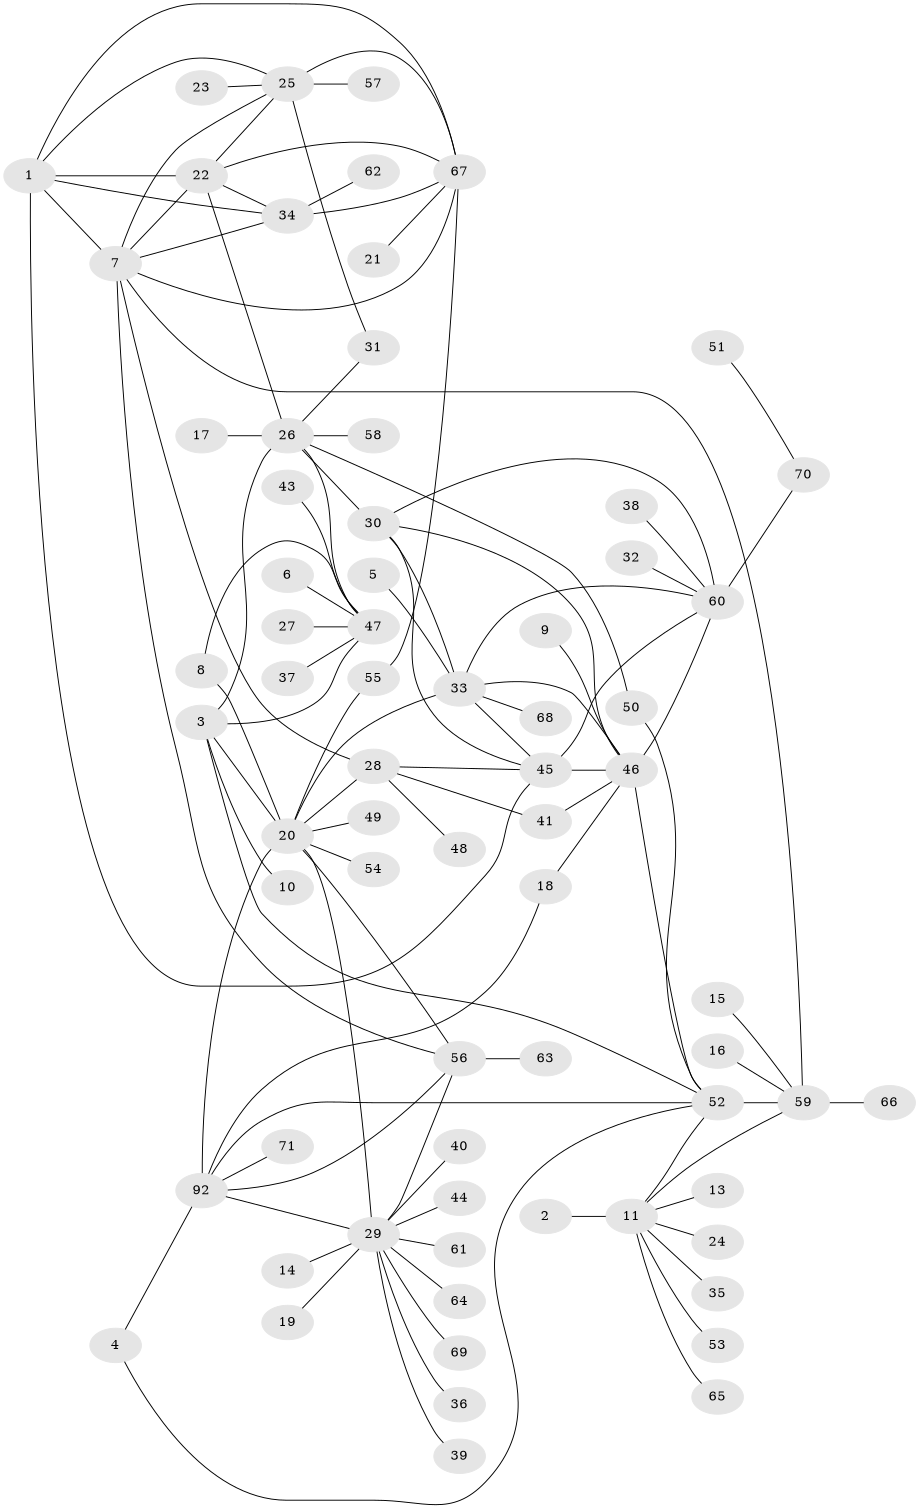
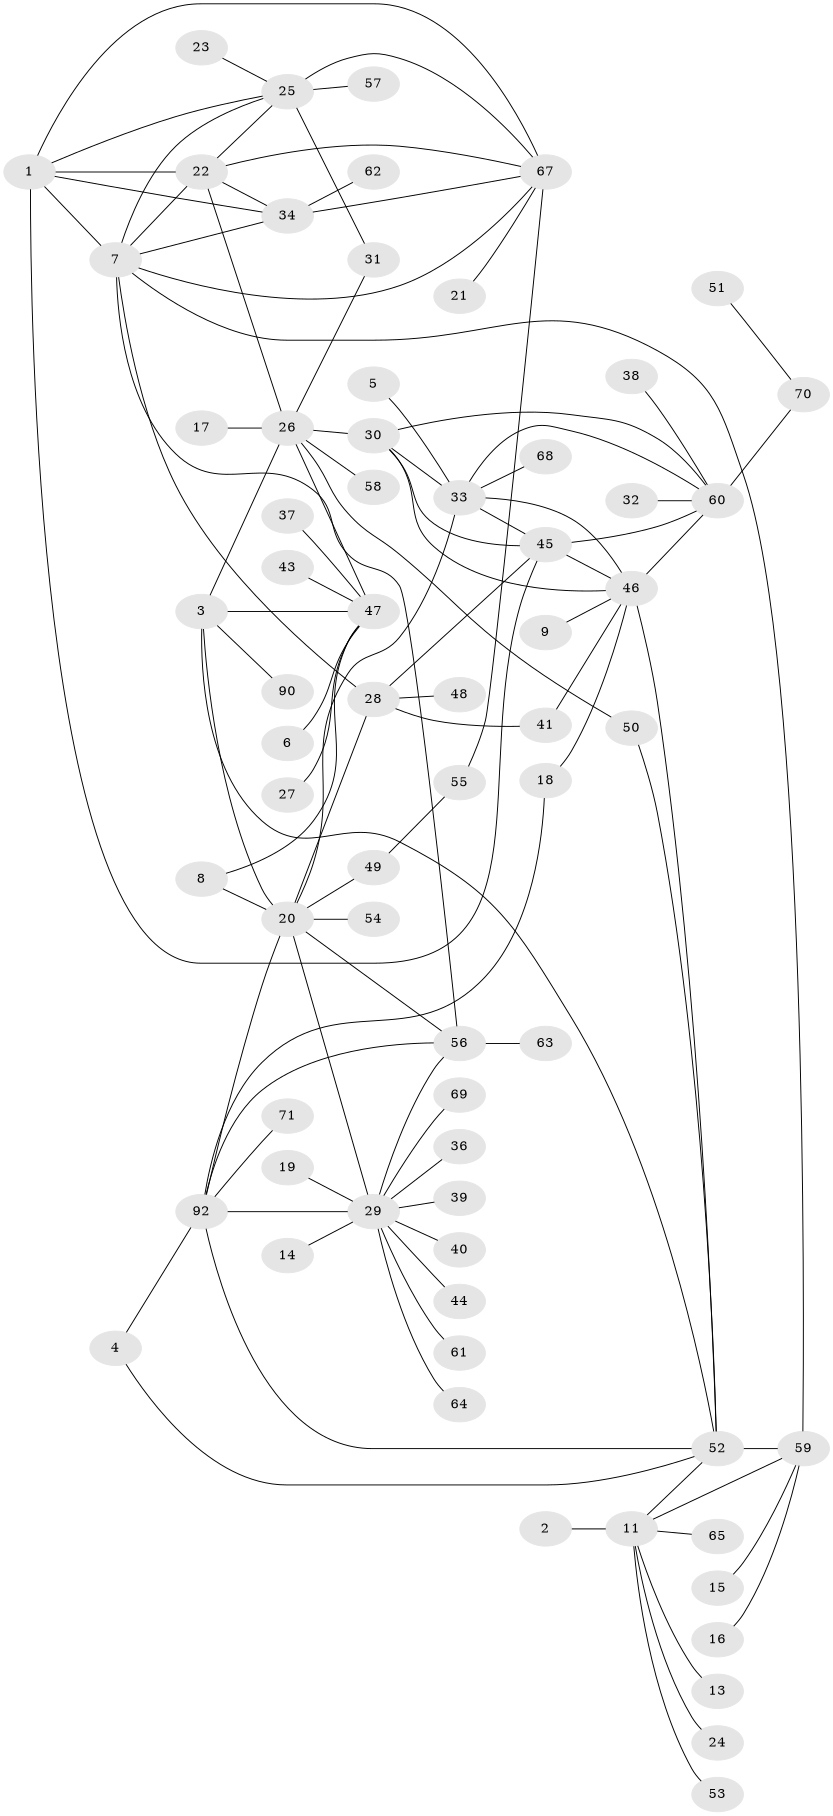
edge "55" -- "20": now "55" -- "49"
node "10": label "10" -> "90"
node "66": removed
node "35": removed
